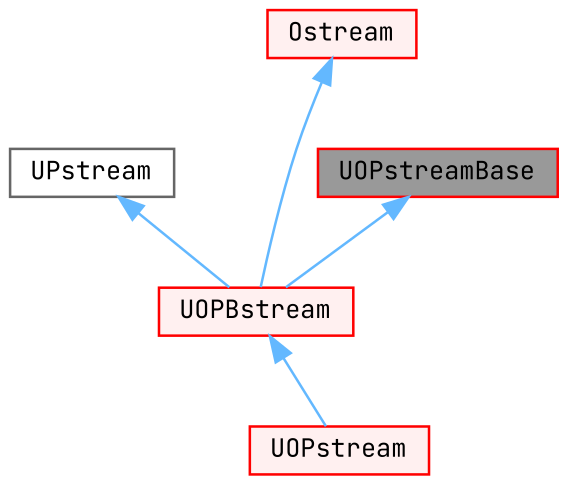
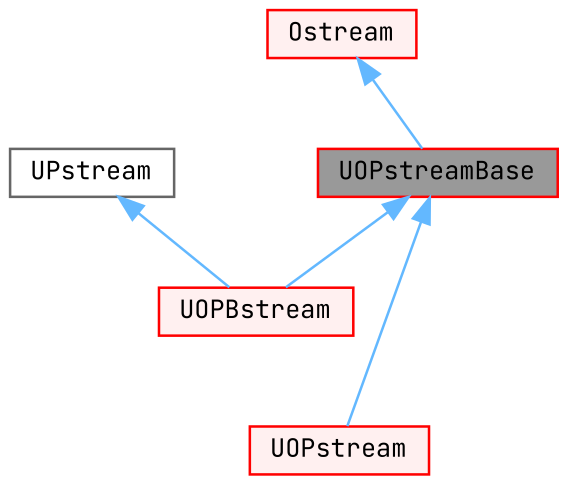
edge "UOPBstream" -> "Ostream": now "UOPstreamBase" -> "Ostream"
edge "UOPstream" -> "UOPBstream": now "UOPstream" -> "UOPstreamBase"
